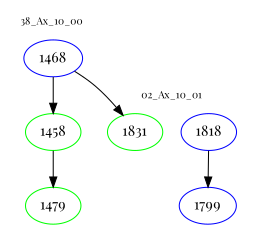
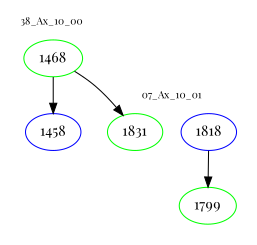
node "1468": color blue -> green
cluster "02_Ax_10_01": label "02_Ax_10_01" -> "07_Ax_10_01"
node "1458": color green -> blue
node "1479": removed
node "1799": color blue -> green
